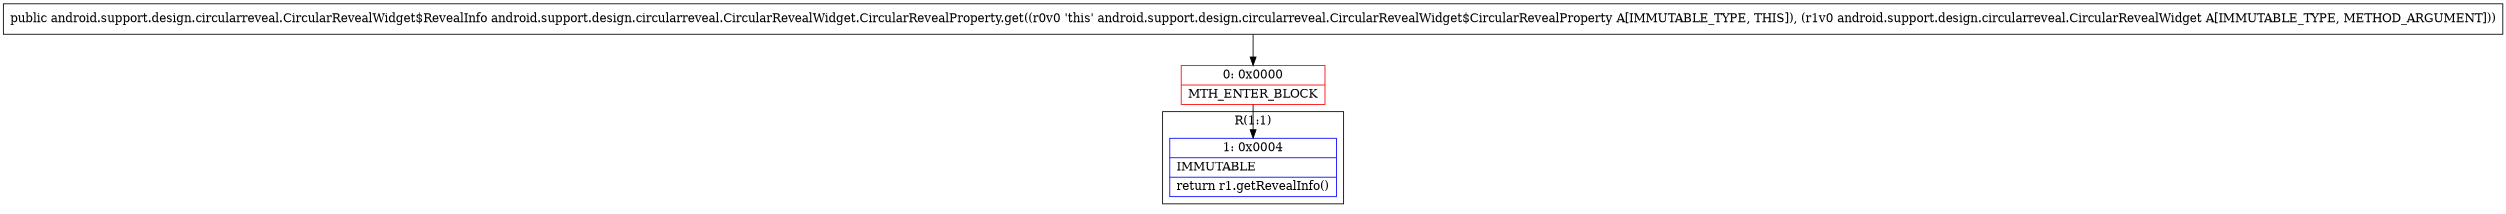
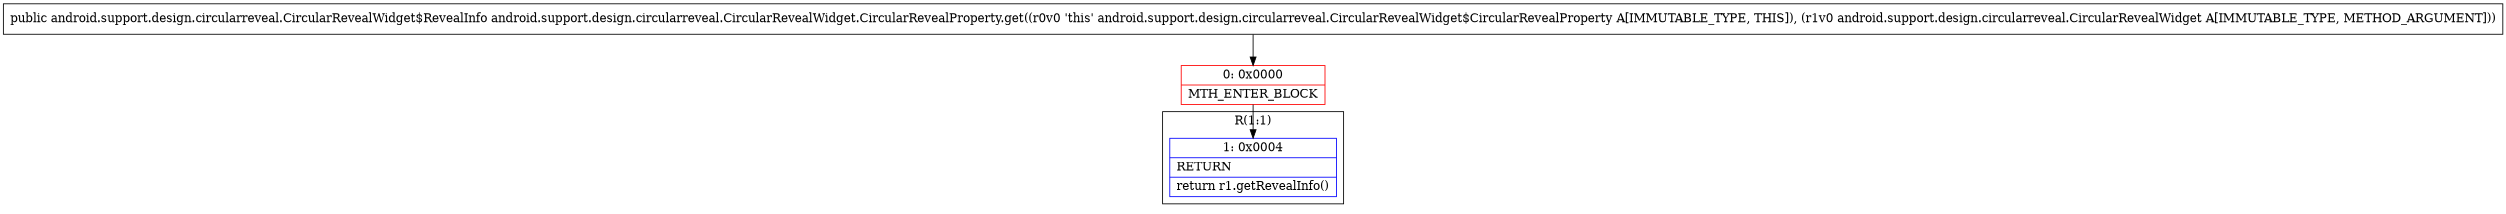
node "1: 0x0004": text "IMMUTABLE" -> "RETURN"
